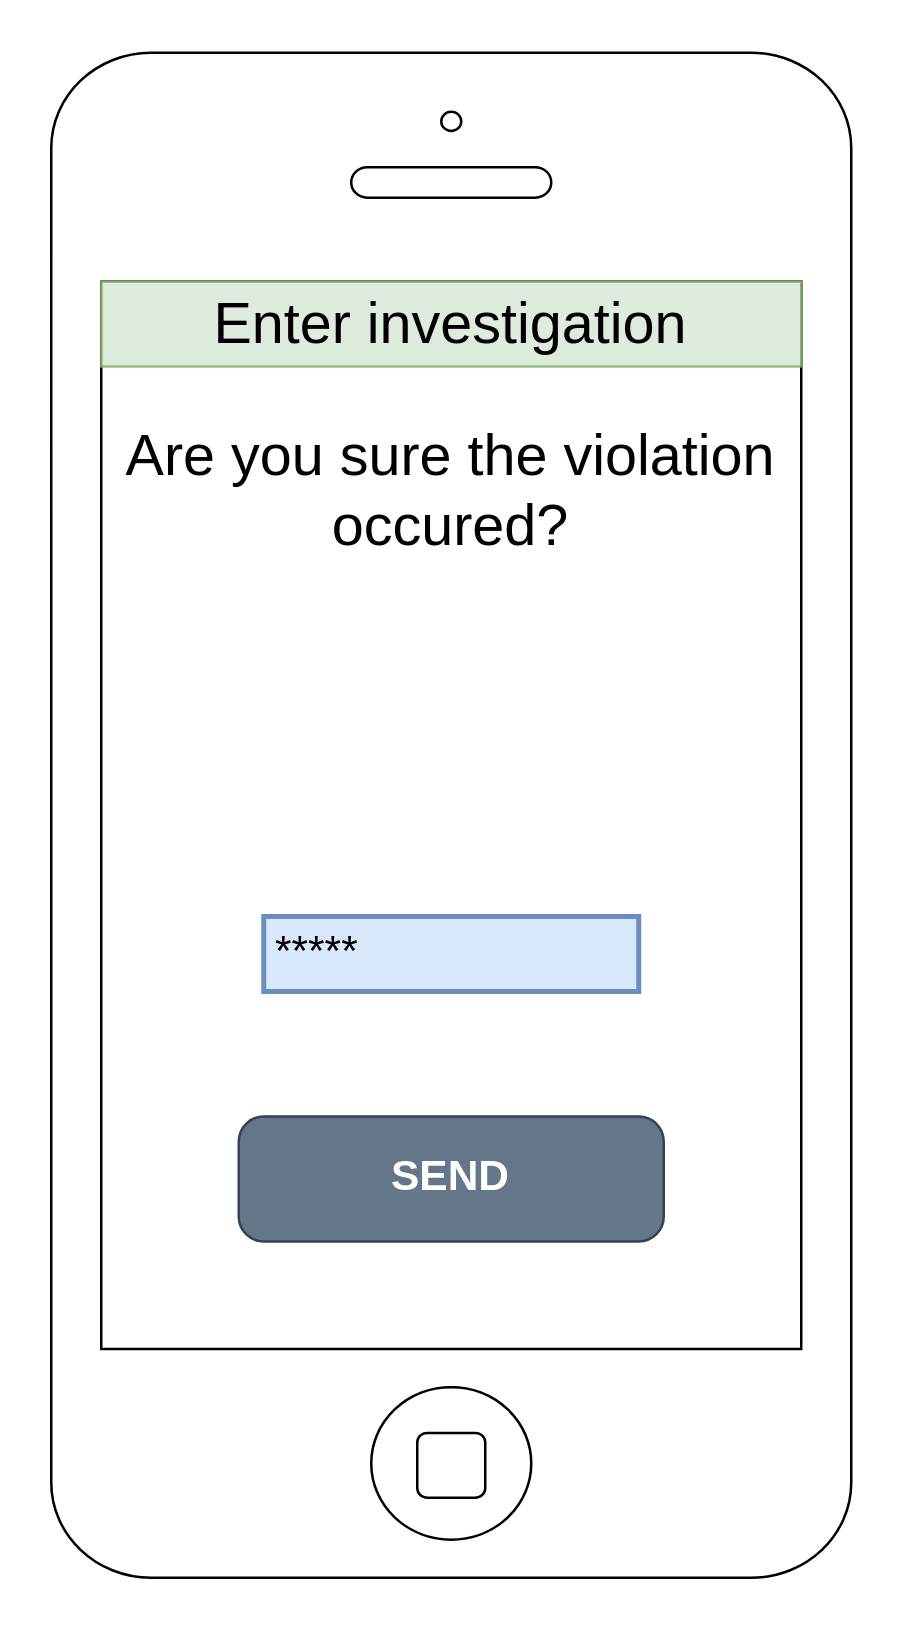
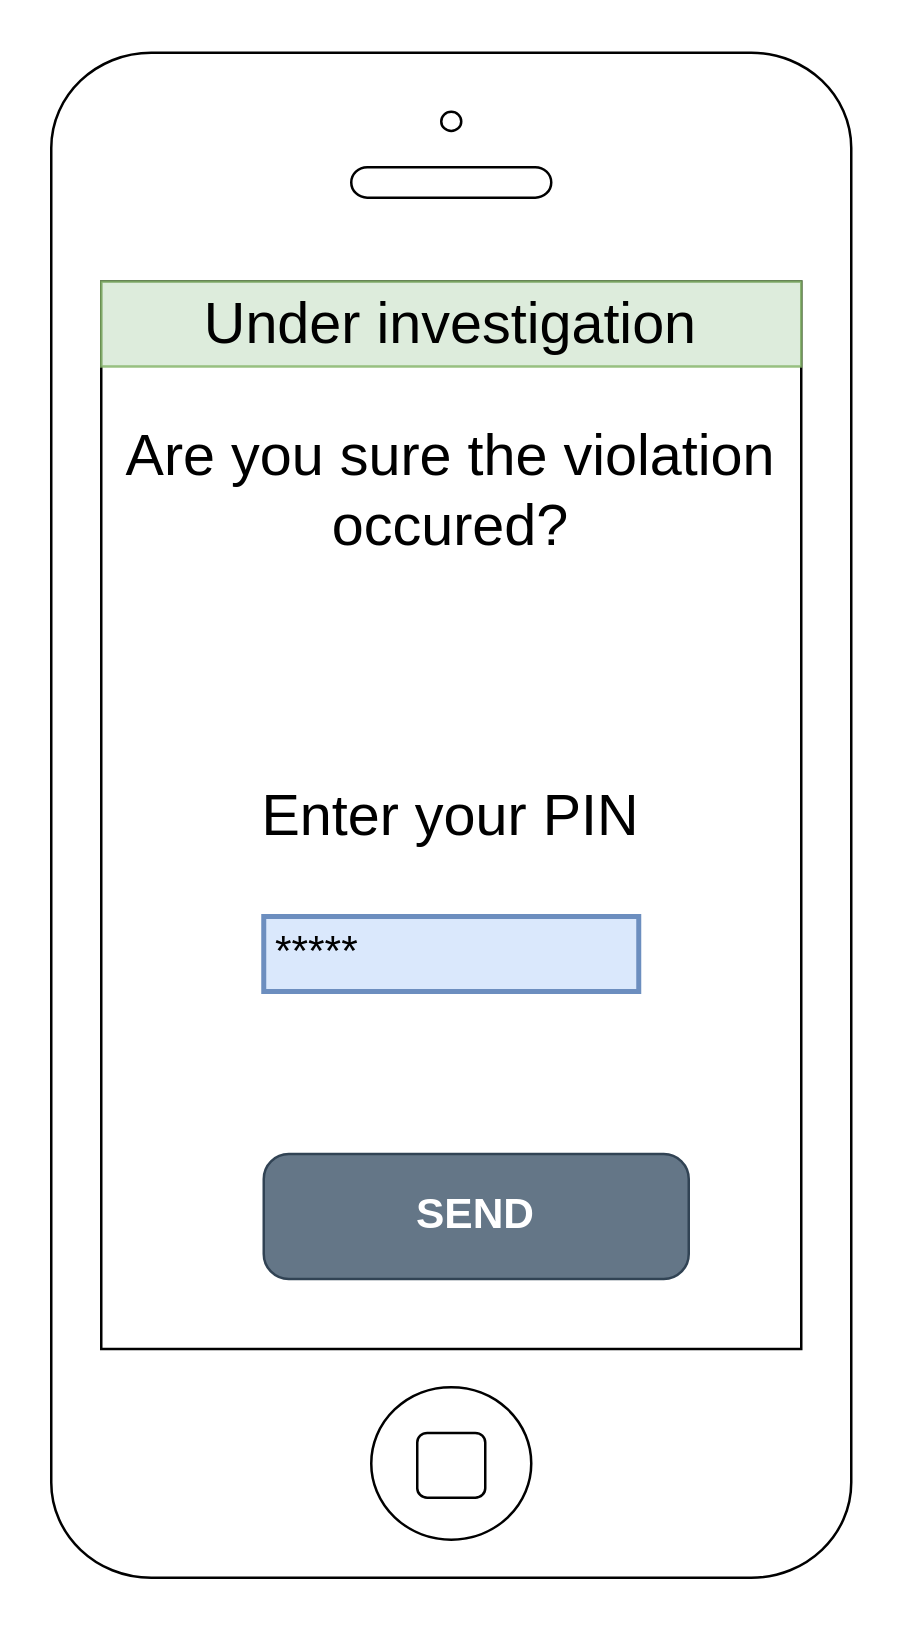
node "Enter investigation": label "Enter investigation" -> "Under investigation"
node "Enter your PIN": added
node "SEND": moved (451, 1179) -> (476, 1216)
